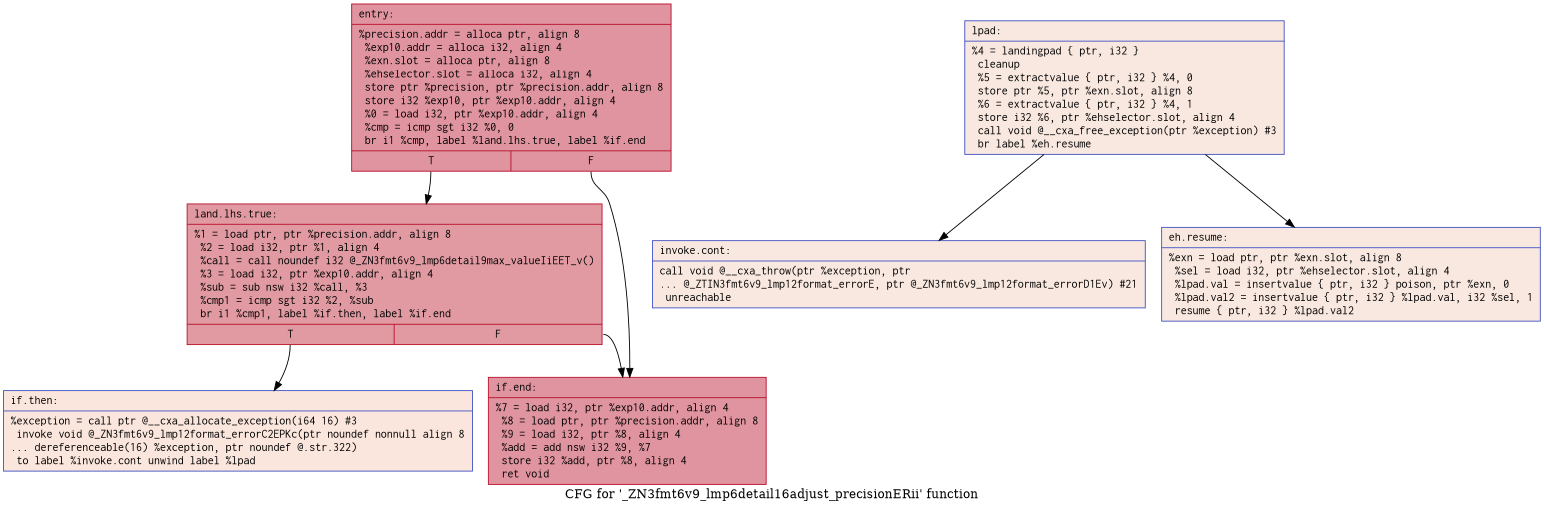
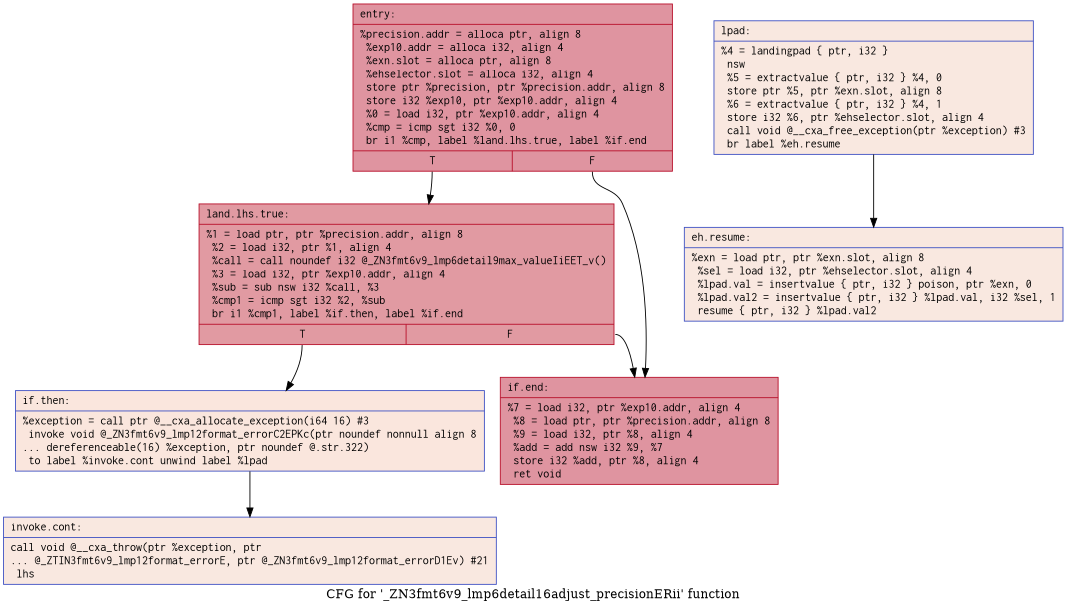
node "lpad:": text "cleanup" -> "nsw"
edge "lpad:" -> "invoke.cont:": now "if.then:" -> "invoke.cont:"
node "invoke.cont:": text "unreachable" -> "lhs"
